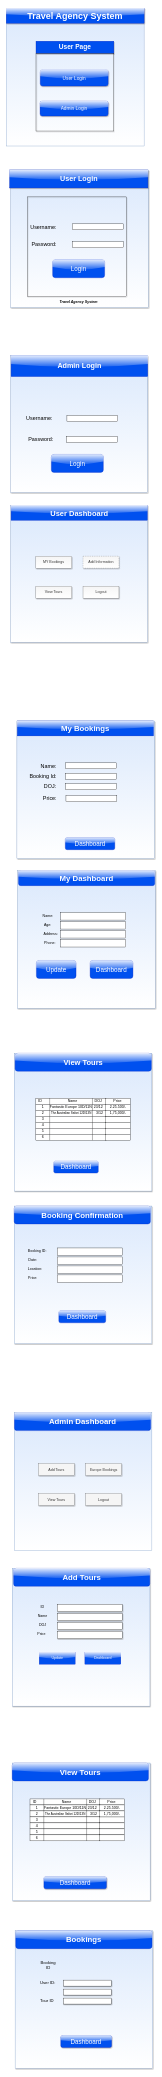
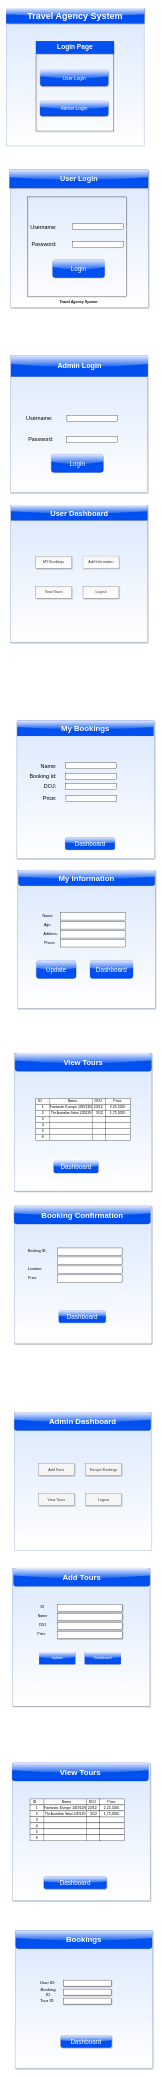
node "User Page": label "User Page" -> "Login Page"
node "My Dashboard": label "My Dashboard" -> "My Information"
node "Date:": removed
node "Booking ID": moved (48, 1967) -> (48, 1994)
